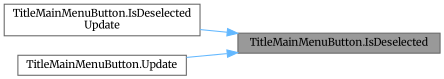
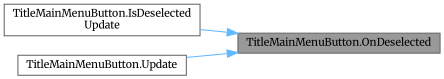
node "TitleMainMenuButton.IsDeselected": label "TitleMainMenuButton.IsDeselected" -> "TitleMainMenuButton.OnDeselected"
